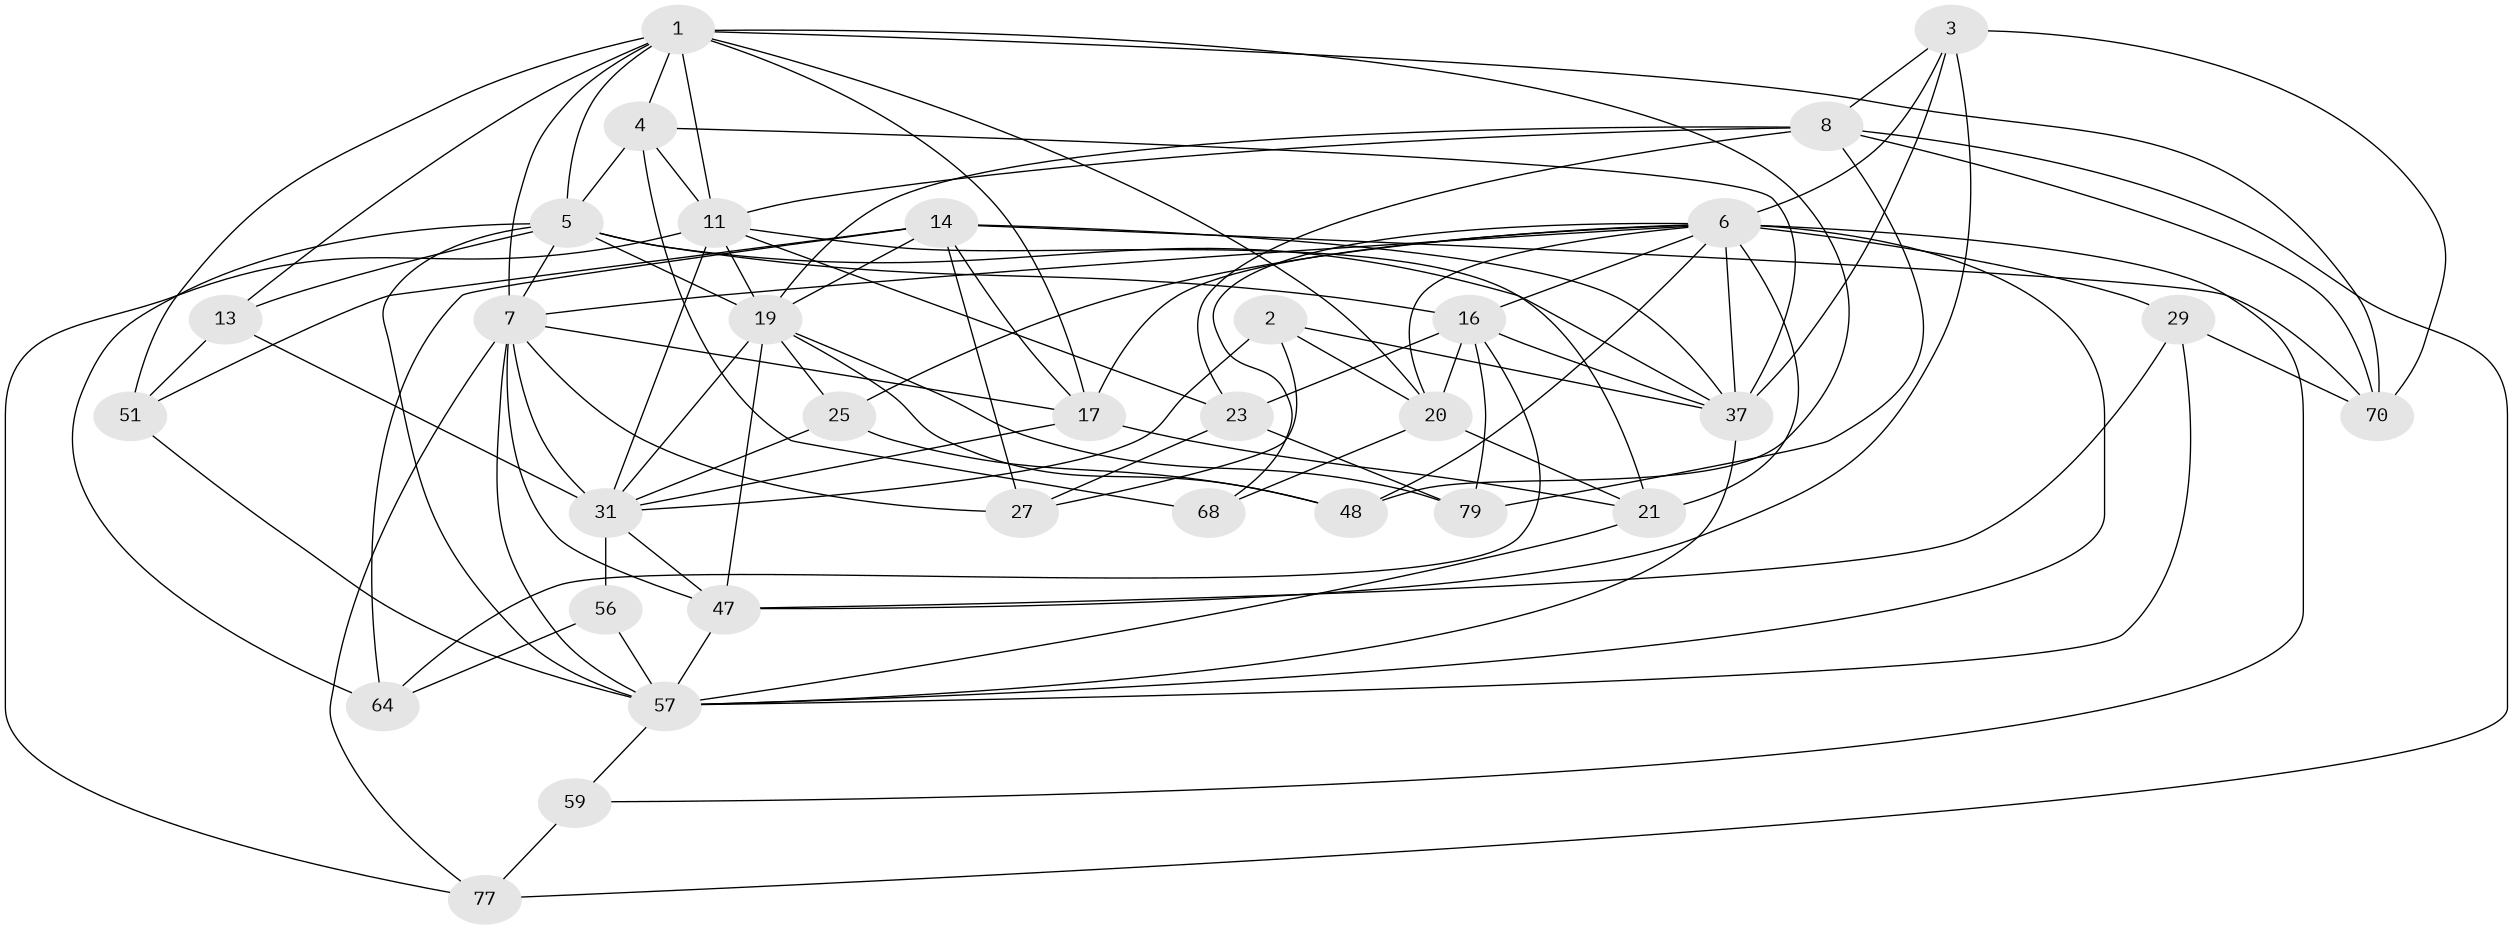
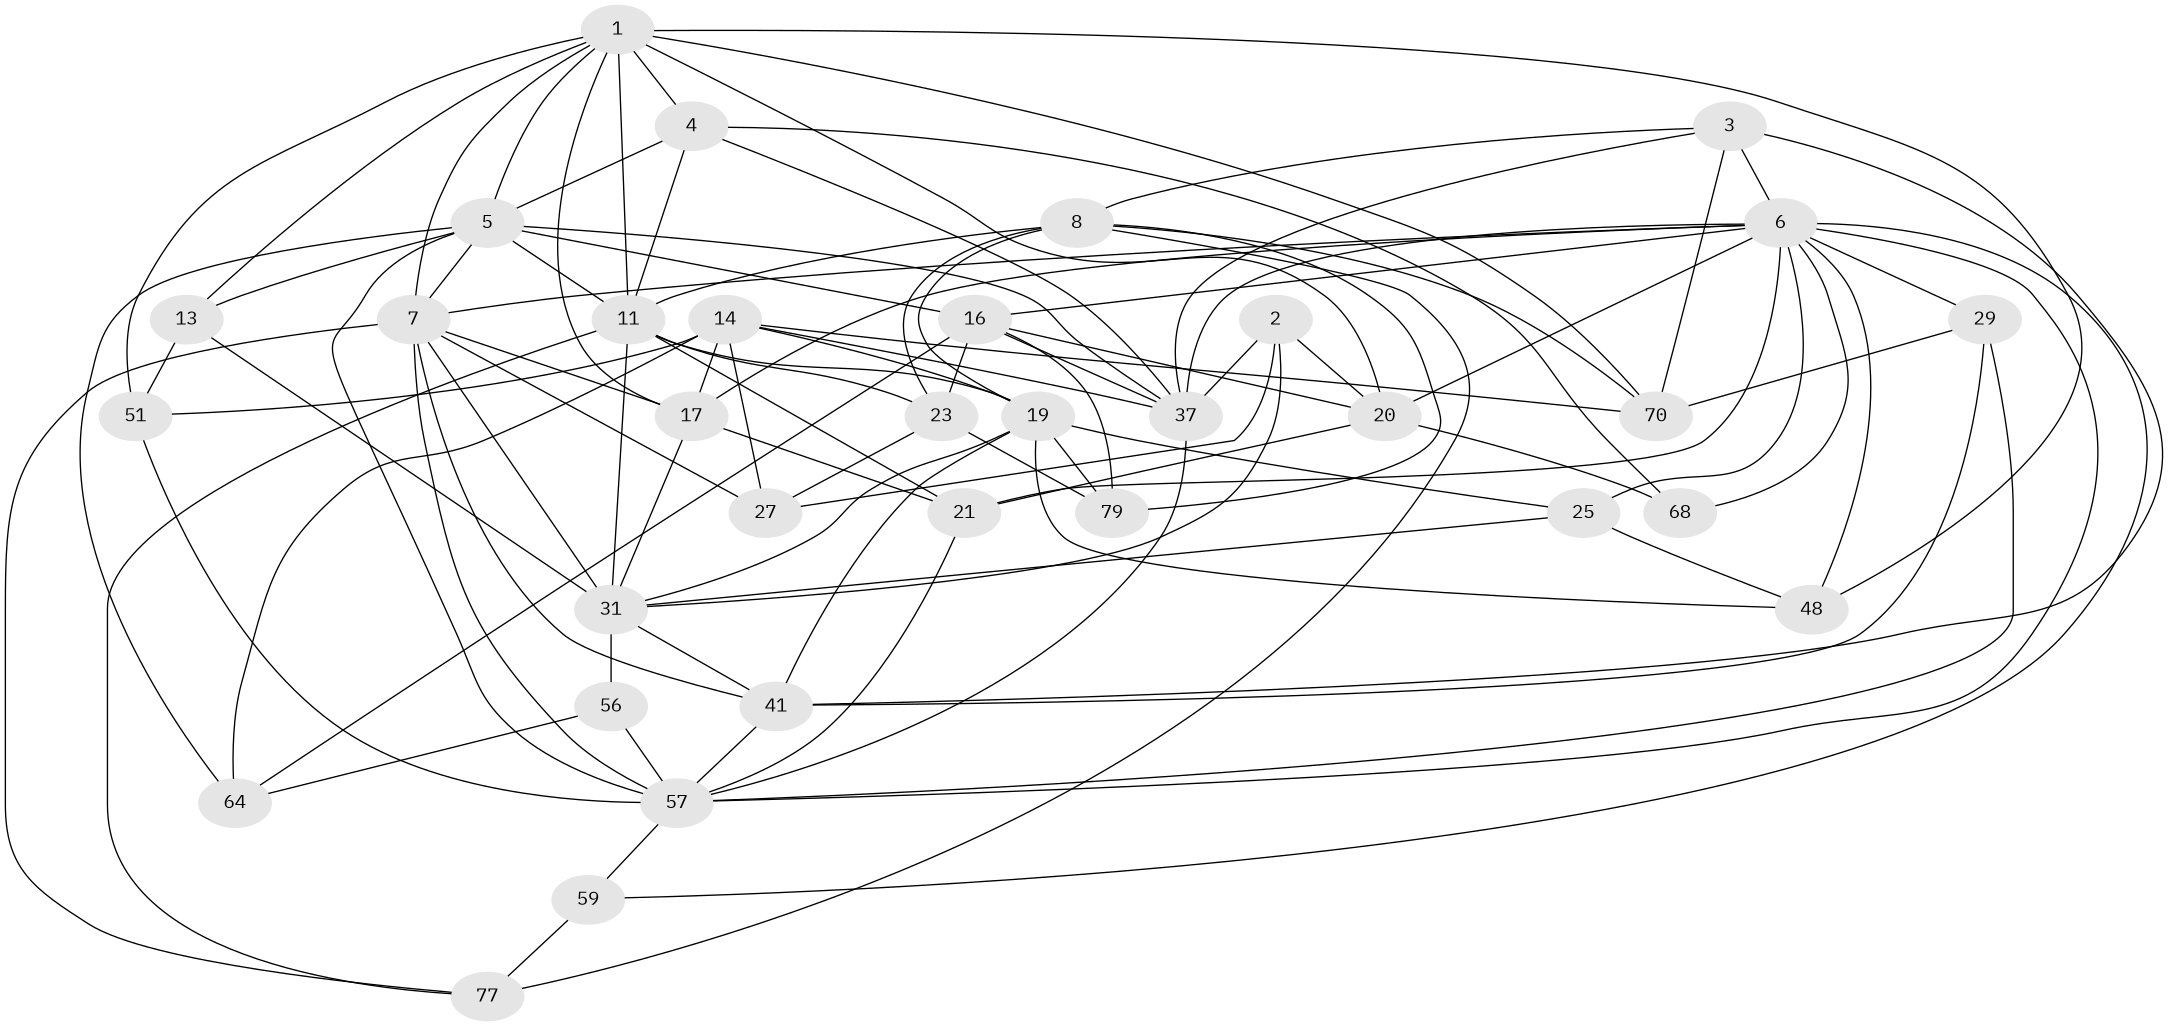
edge "5" -- "19": now "5" -- "11"
node "47": label "47" -> "41"
